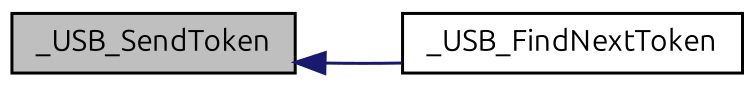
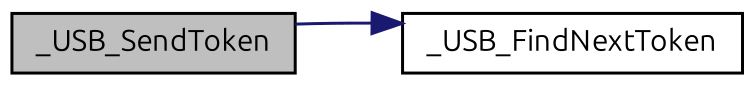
edge "_USB_FindNextToken" -> "_USB_SendToken": reversed
